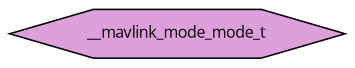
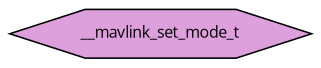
node "__mavlink_mode_mode_t": label "__mavlink_mode_mode_t" -> "__mavlink_set_mode_t"
